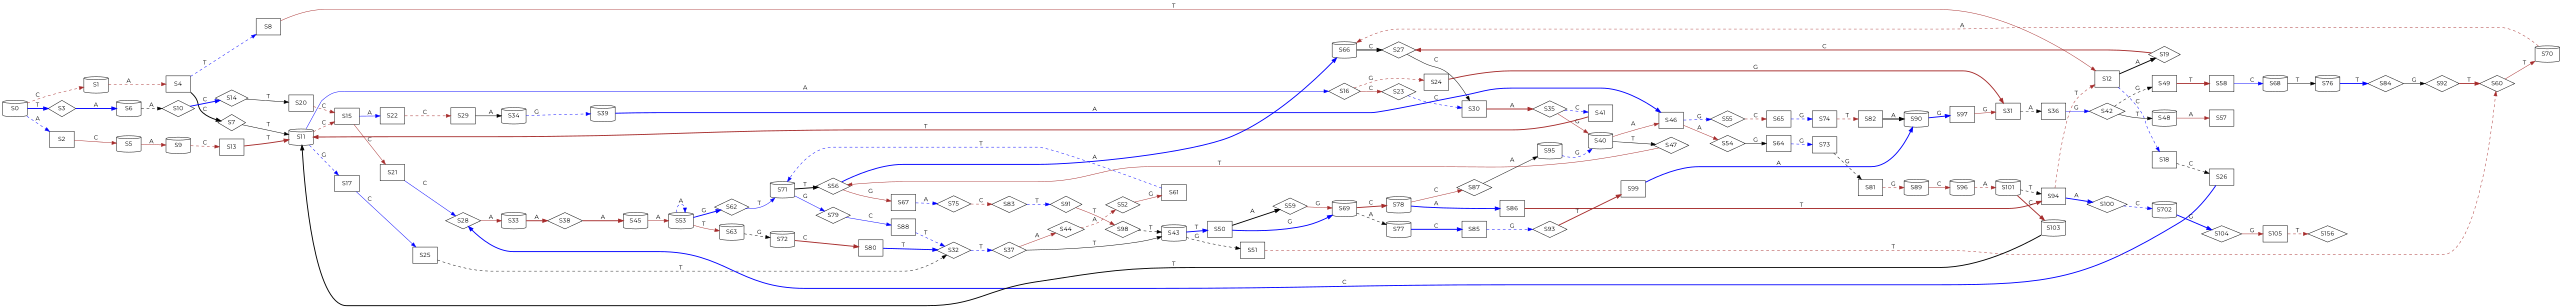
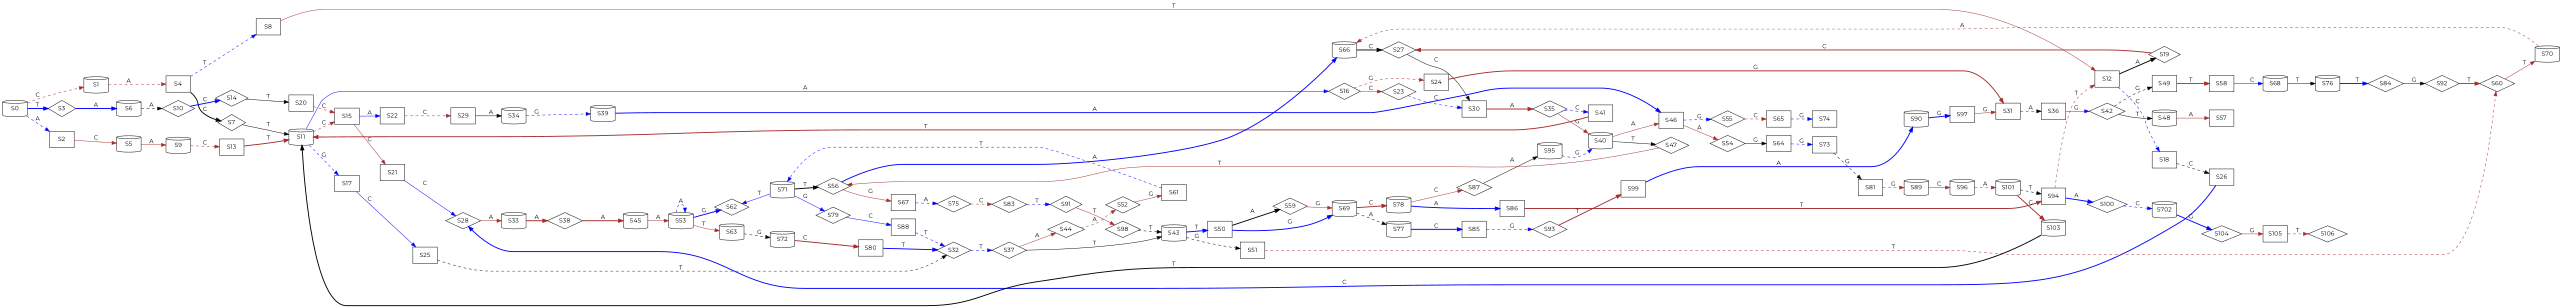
node "S82": removed
edge "S62" -> "S71": reversed
node "S156": label "S156" -> "S106"
